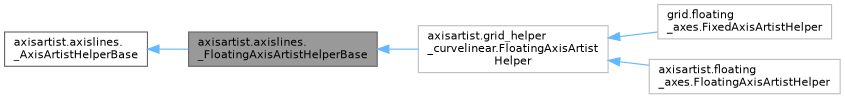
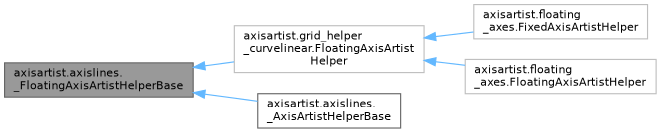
node "grid.floating _axes.FixedAxisArtistHelper": label "grid.floating _axes.FixedAxisArtistHelper" -> "axisartist.floating _axes.FixedAxisArtistHelper"
edge "axisartist.axislines. _FloatingAxisArtistHelperBase" -> "axisartist.axislines. _AxisArtistHelperBase": reversed
